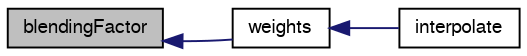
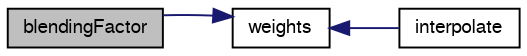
edge "weights" -> "blendingFactor": reversed
